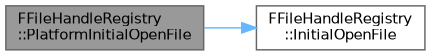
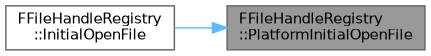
edge "FFileHandleRegistry ::PlatformInitialOpenFile" -> "FFileHandleRegistry ::InitialOpenFile": reversed
